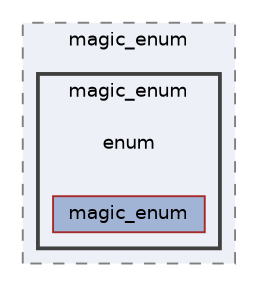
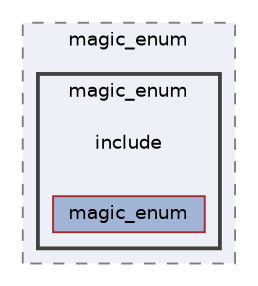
node "enum": label "enum" -> "include"
